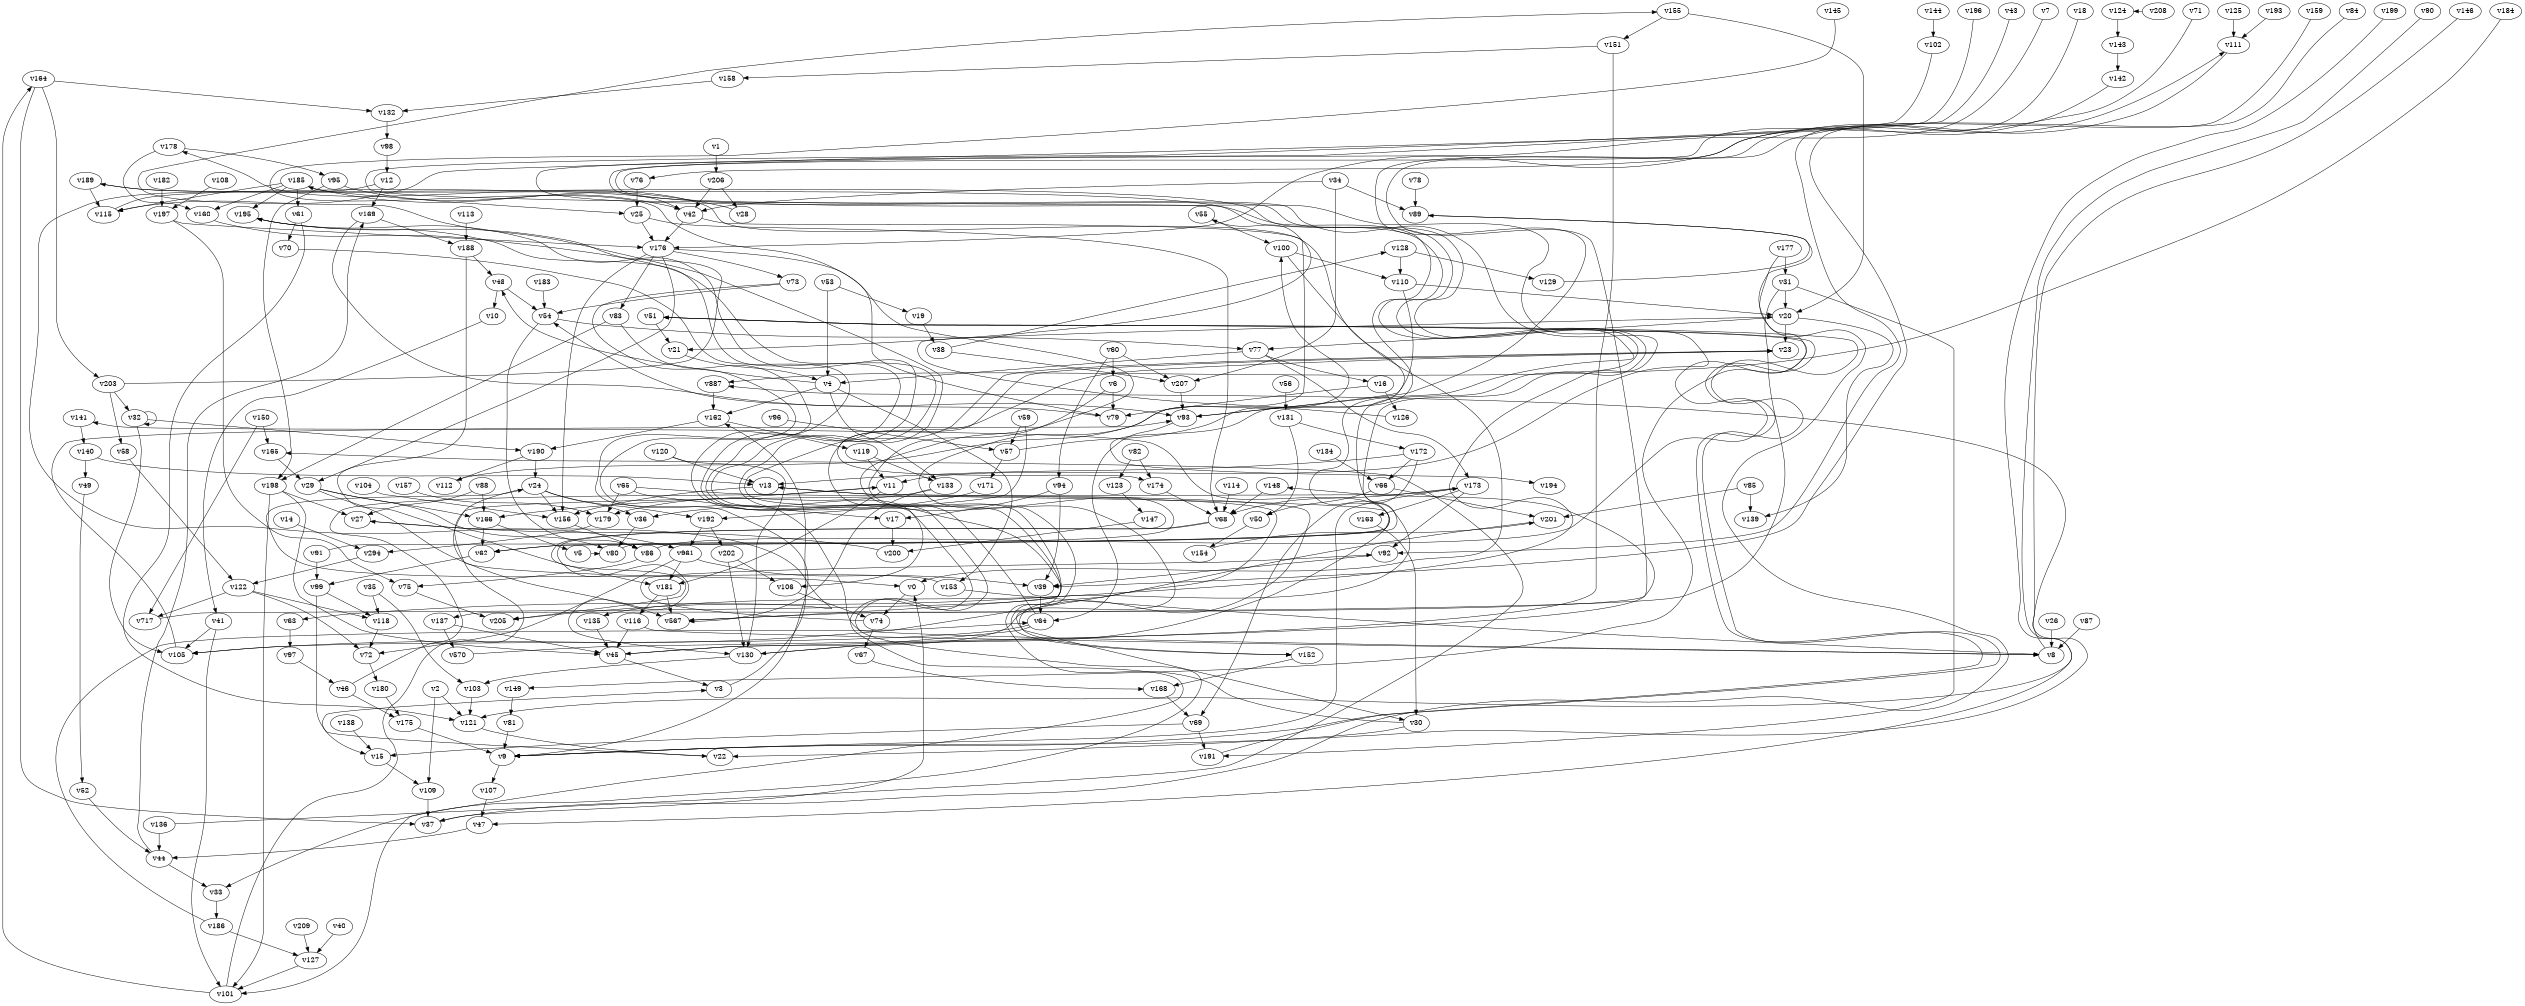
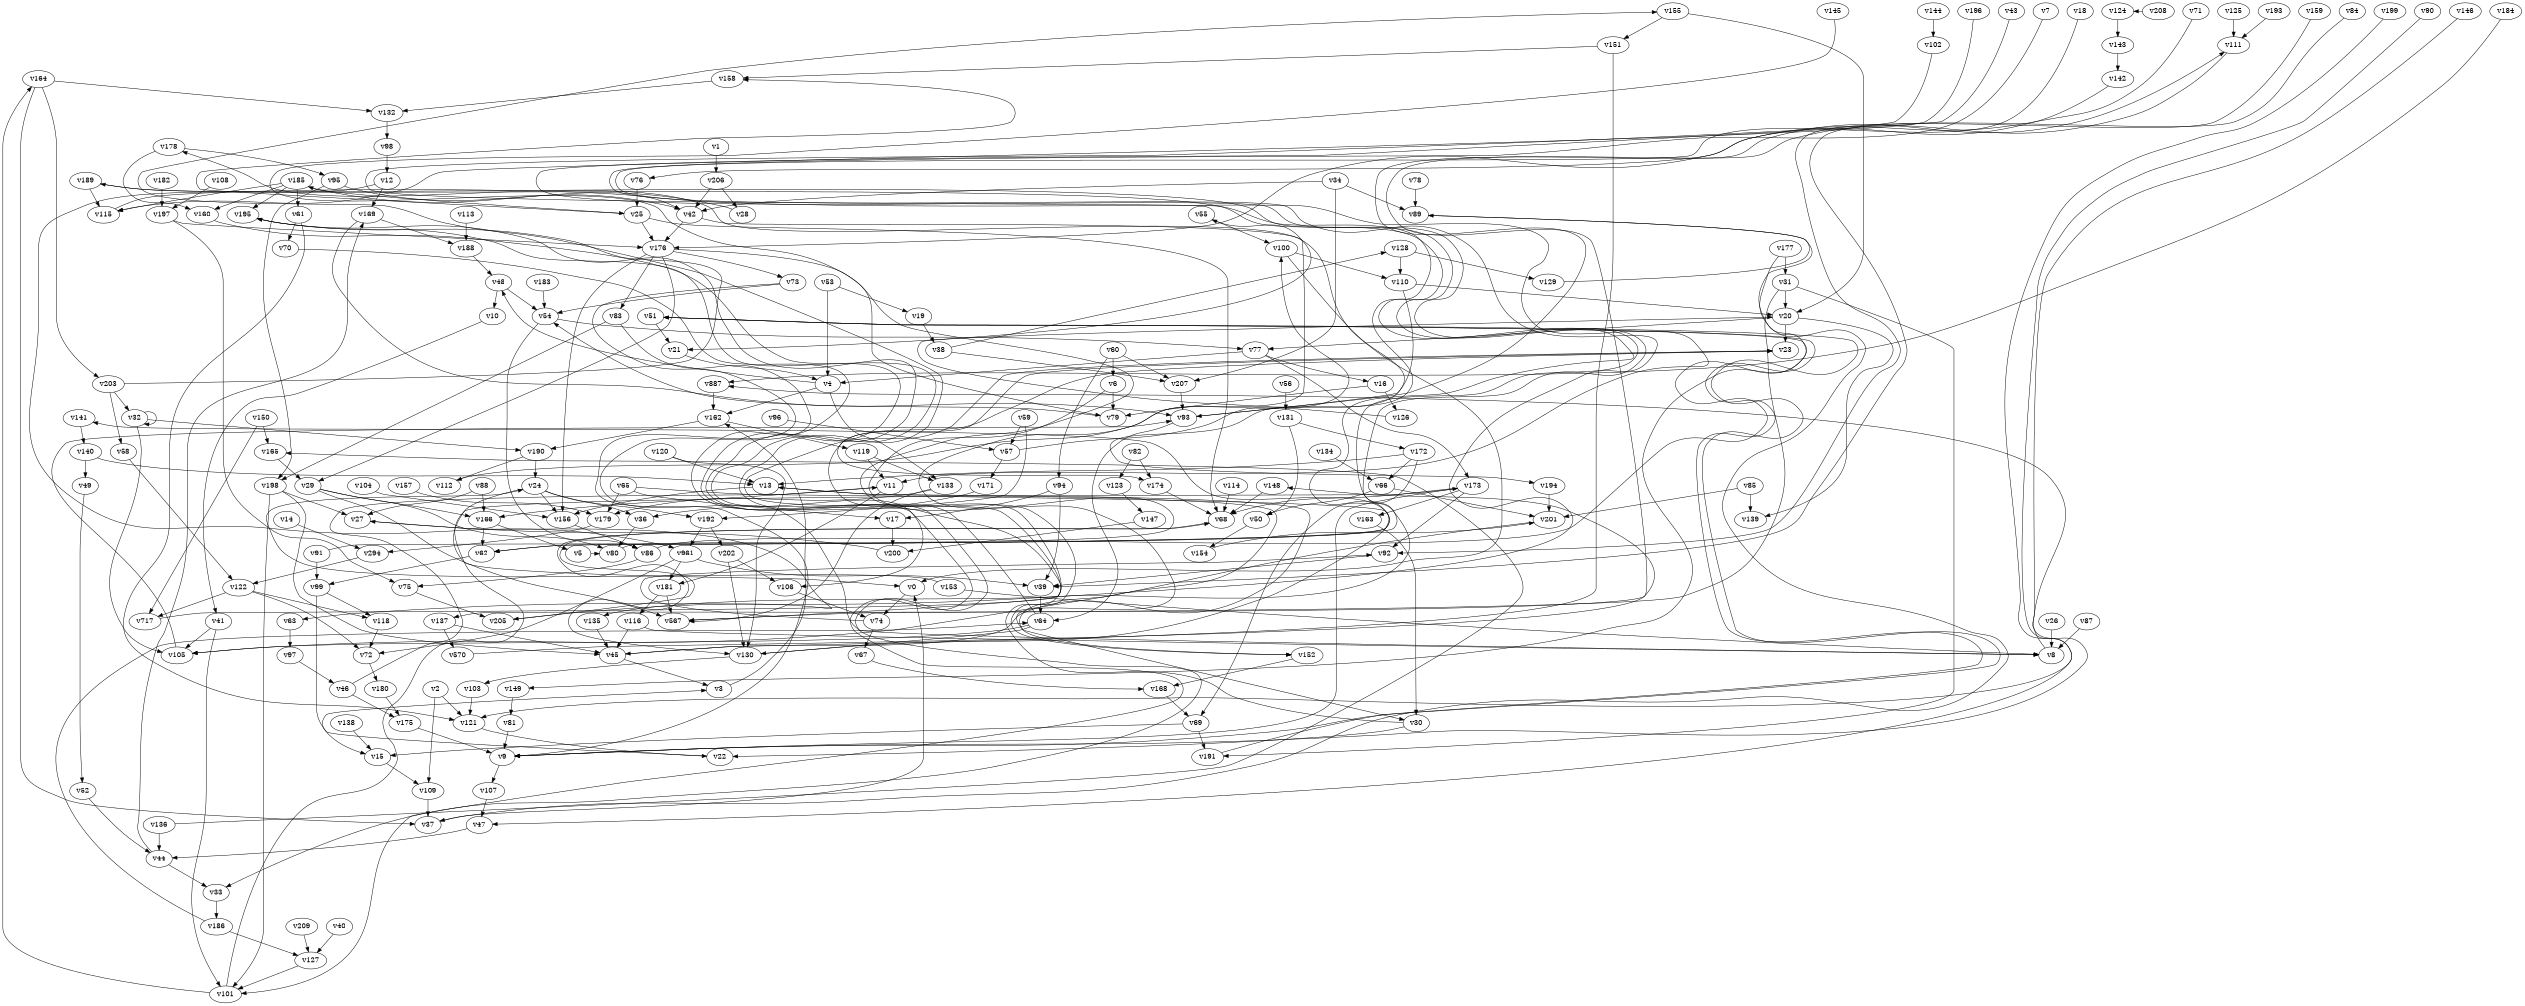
edge "v25" -> "v158": added
edge "v4" -> "v153": removed
edge "v188" -> "v181": removed
edge "v194" -> "v201": added
edge "v68" -> "v205": reversed
node "v35": removed
